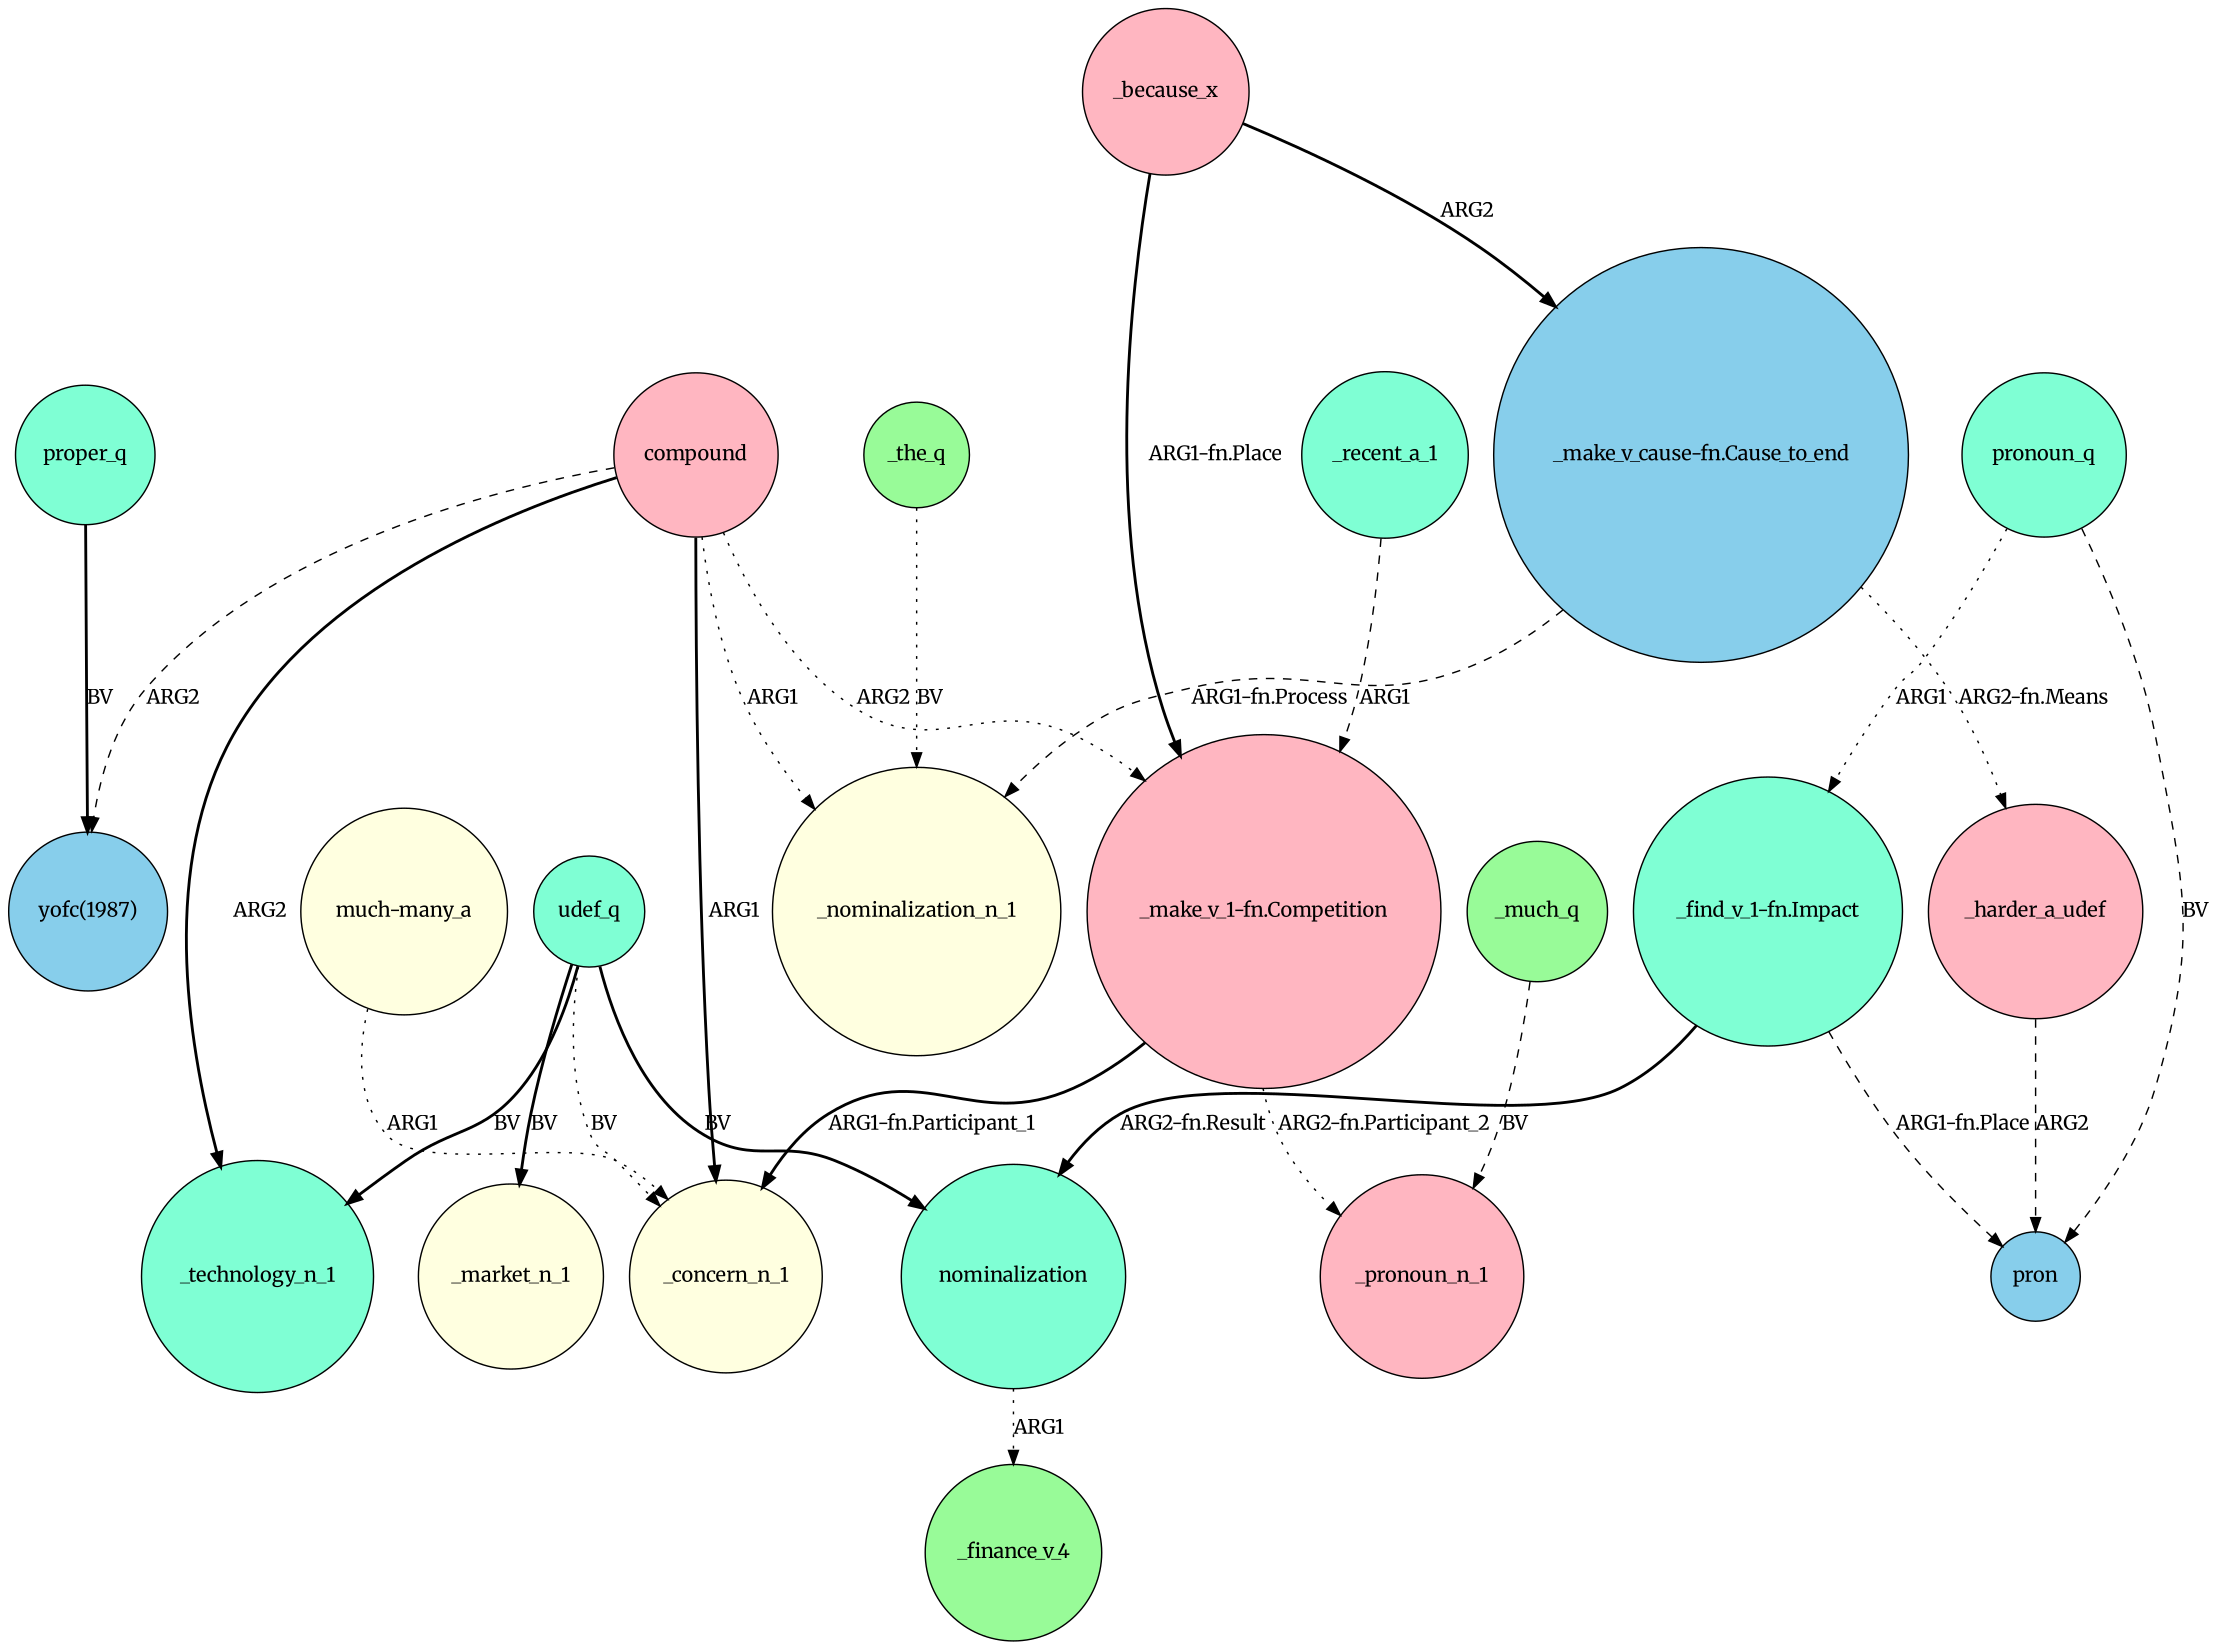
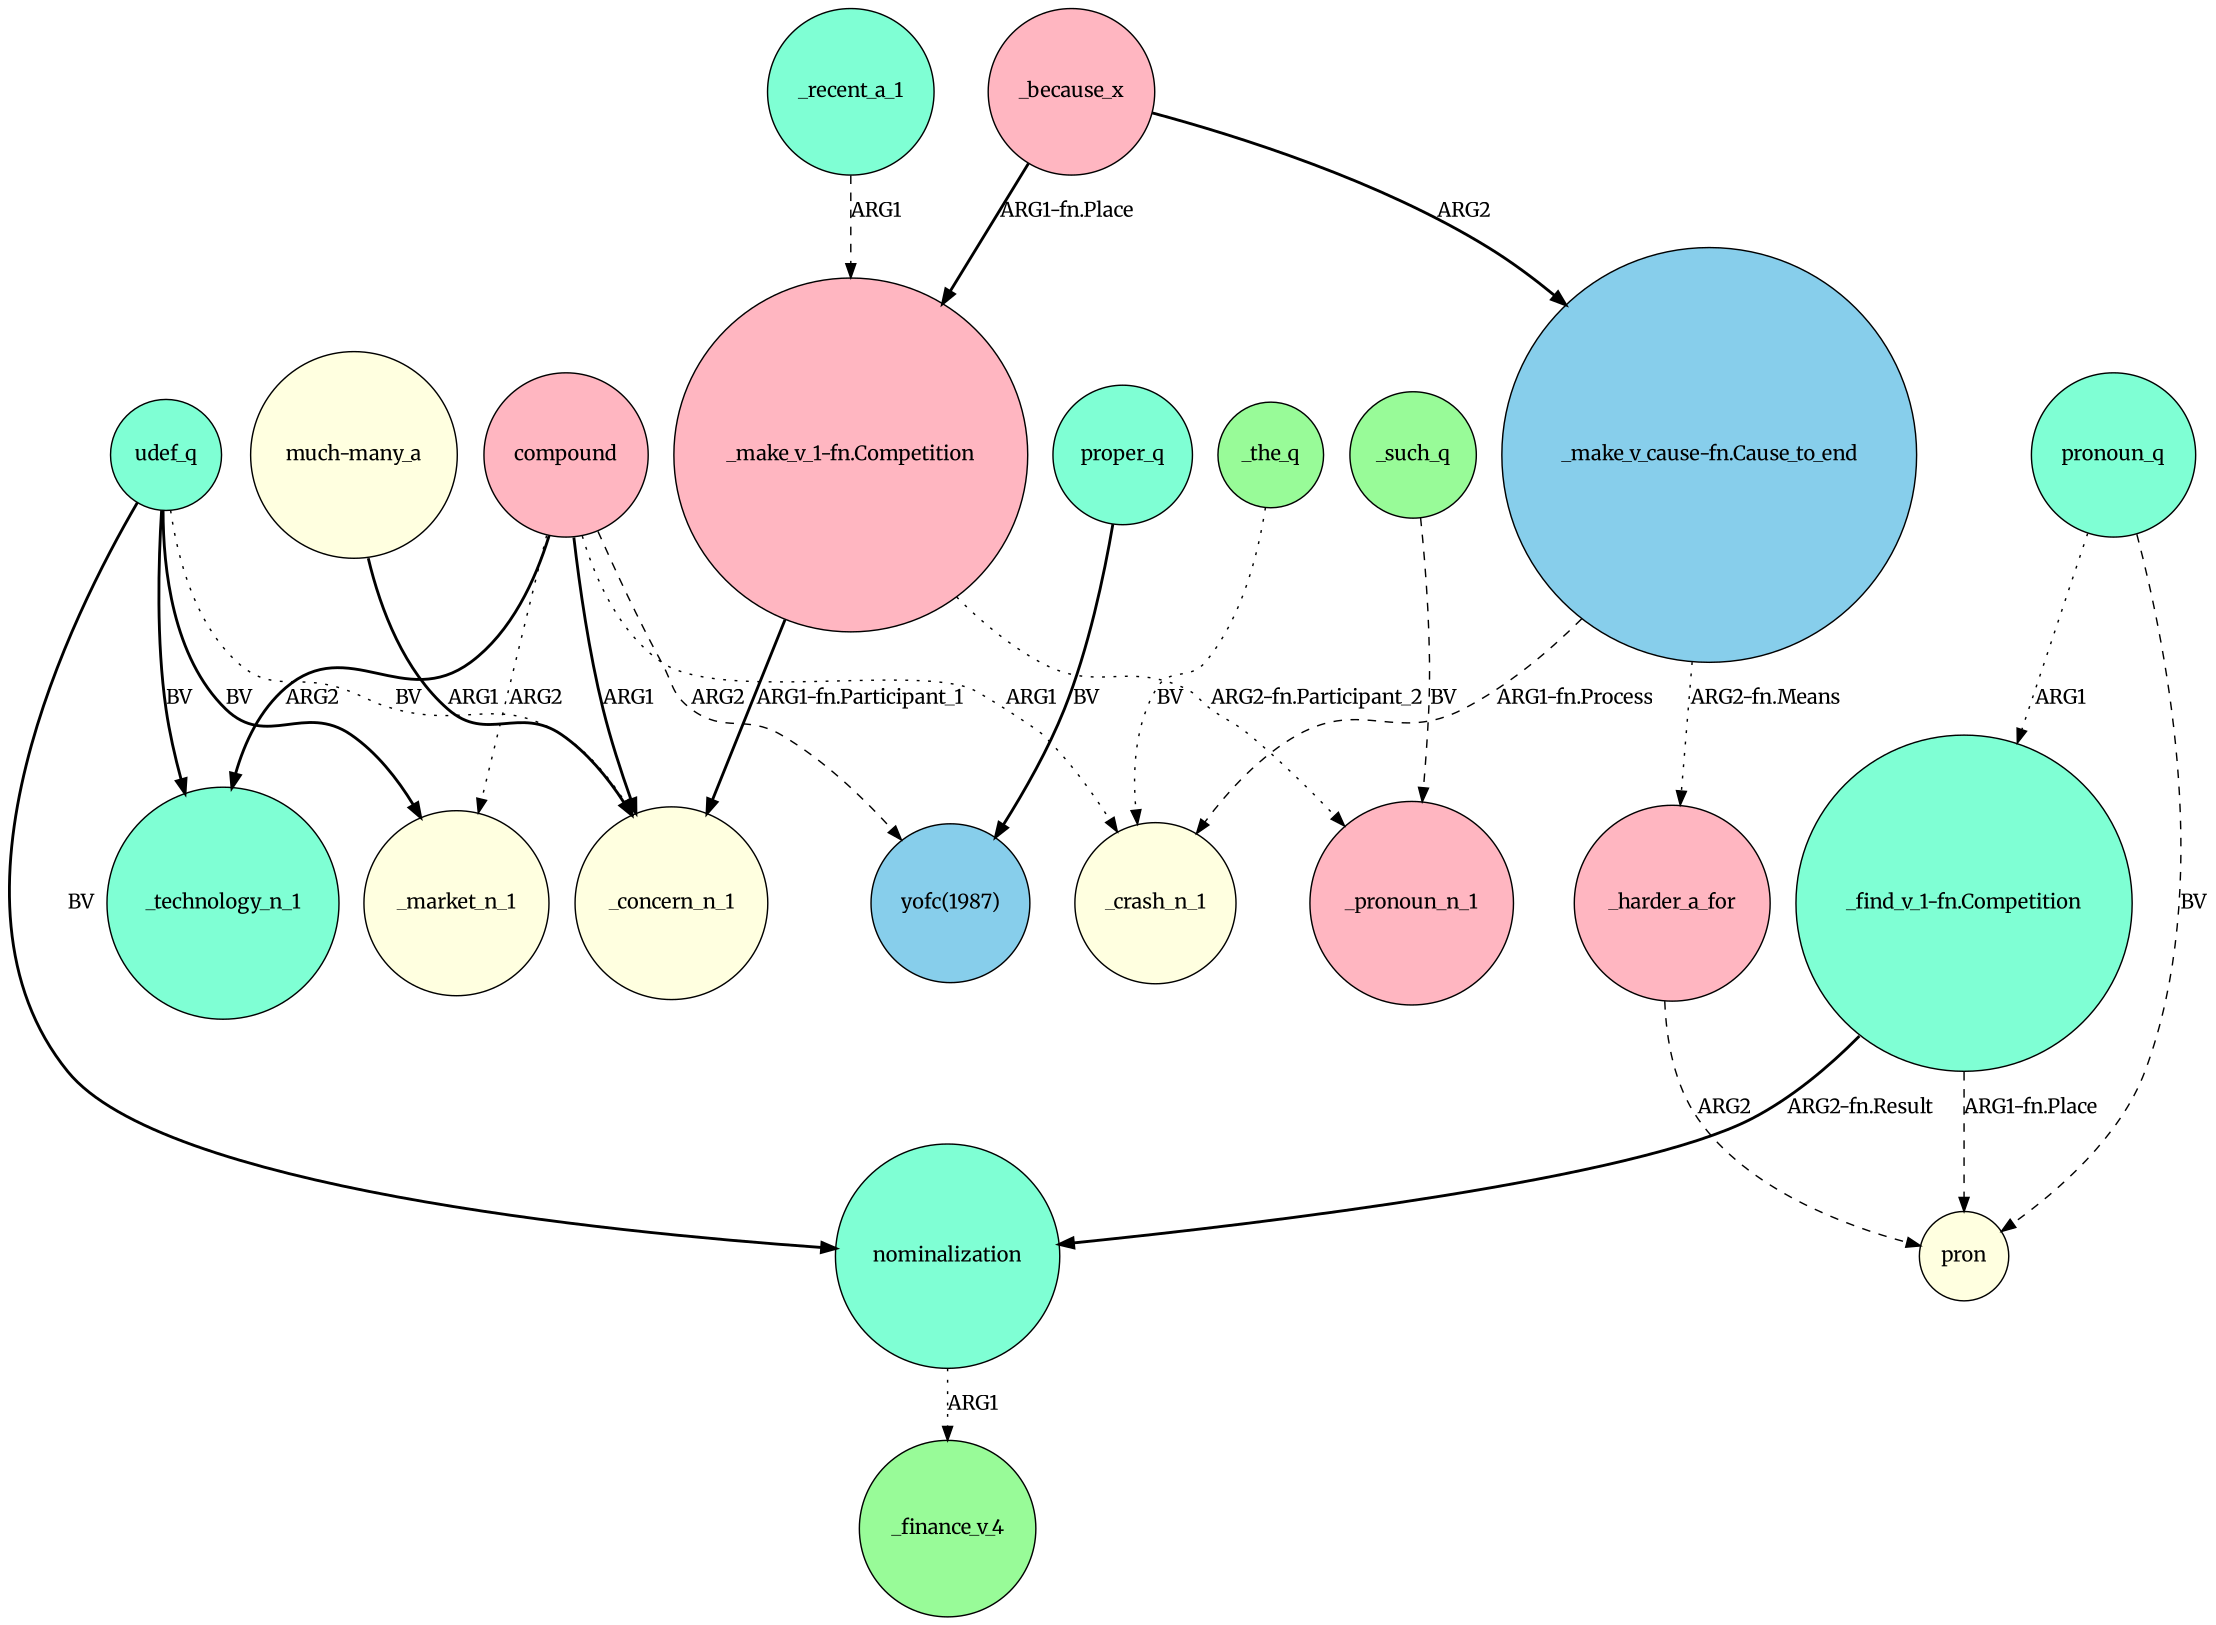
edge "compound" -> "_make_v_1-fn.Competition": now "compound" -> "_market_n_1"
node "_nominalization_n_1": label "_nominalization_n_1" -> "_crash_n_1"
node "_much_q": label "_much_q" -> "_such_q"
node "_find_v_1-fn.Impact": label "_find_v_1-fn.Impact" -> "_find_v_1-fn.Competition"
node "_harder_a_udef": label "_harder_a_udef" -> "_harder_a_for"
edge "much-many_a" -> "_concern_n_1": style dotted -> bold
node "pron": fillcolor skyblue -> lightyellow
